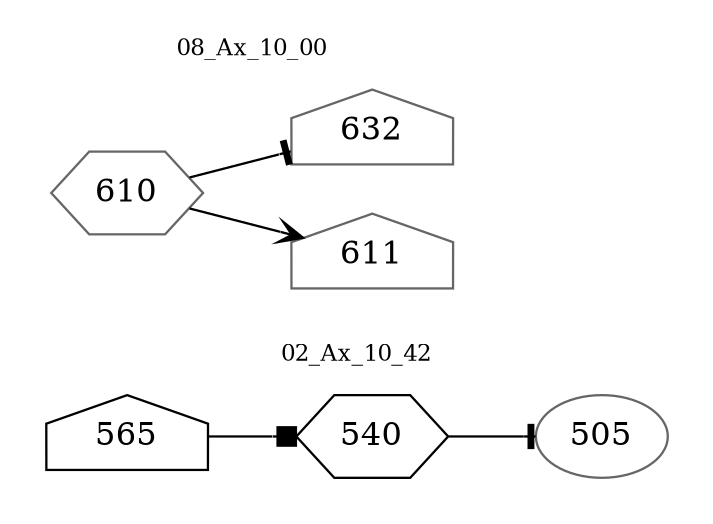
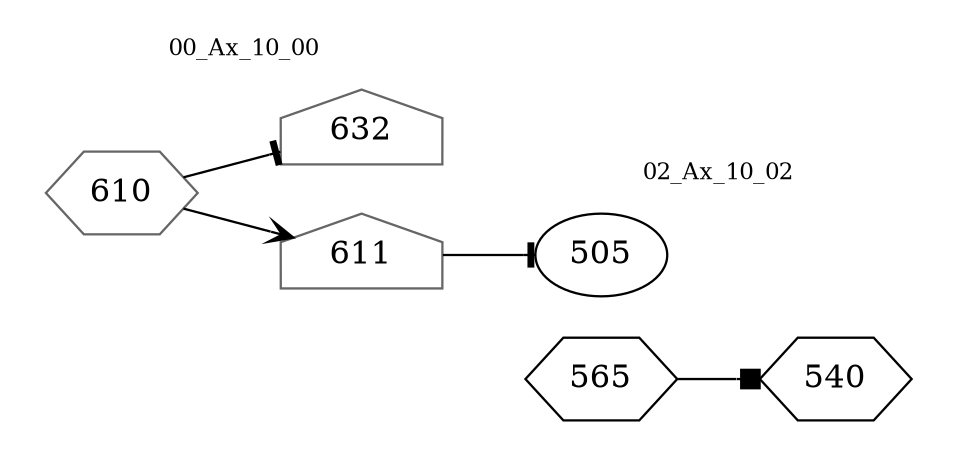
cluster "08_Ax_10_00": label "08_Ax_10_00" -> "00_Ax_10_00"
cluster "02_Ax_10_42": label "02_Ax_10_42" -> "02_Ax_10_02"
node "565": shape house -> hexagon
edge "540" -> "505": now "611" -> "505"
node "505": color gray40 -> black
